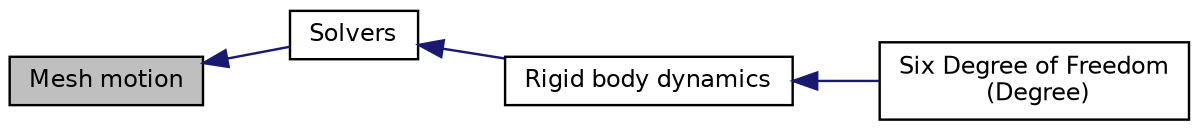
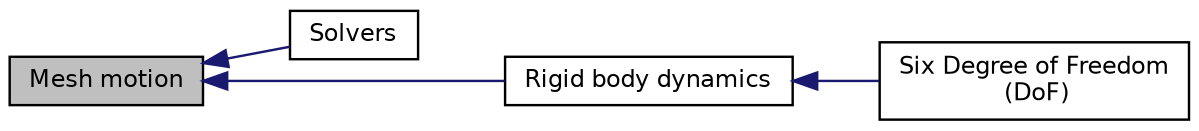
edge "Rigid body dynamics" -> "Solvers": now "Rigid body dynamics" -> "Mesh motion"
node "Six Degree of Freedom (Degree)": label "Six Degree of Freedom (Degree)" -> "Six Degree of Freedom (DoF)"
